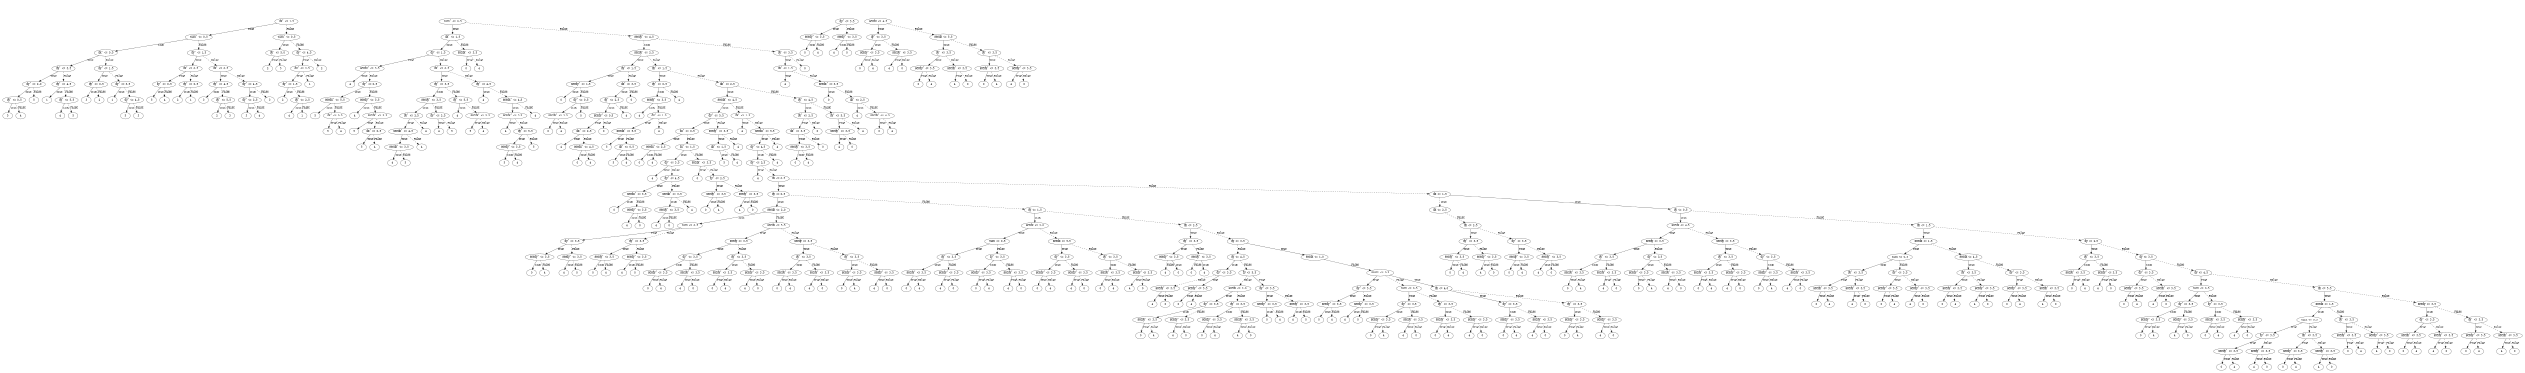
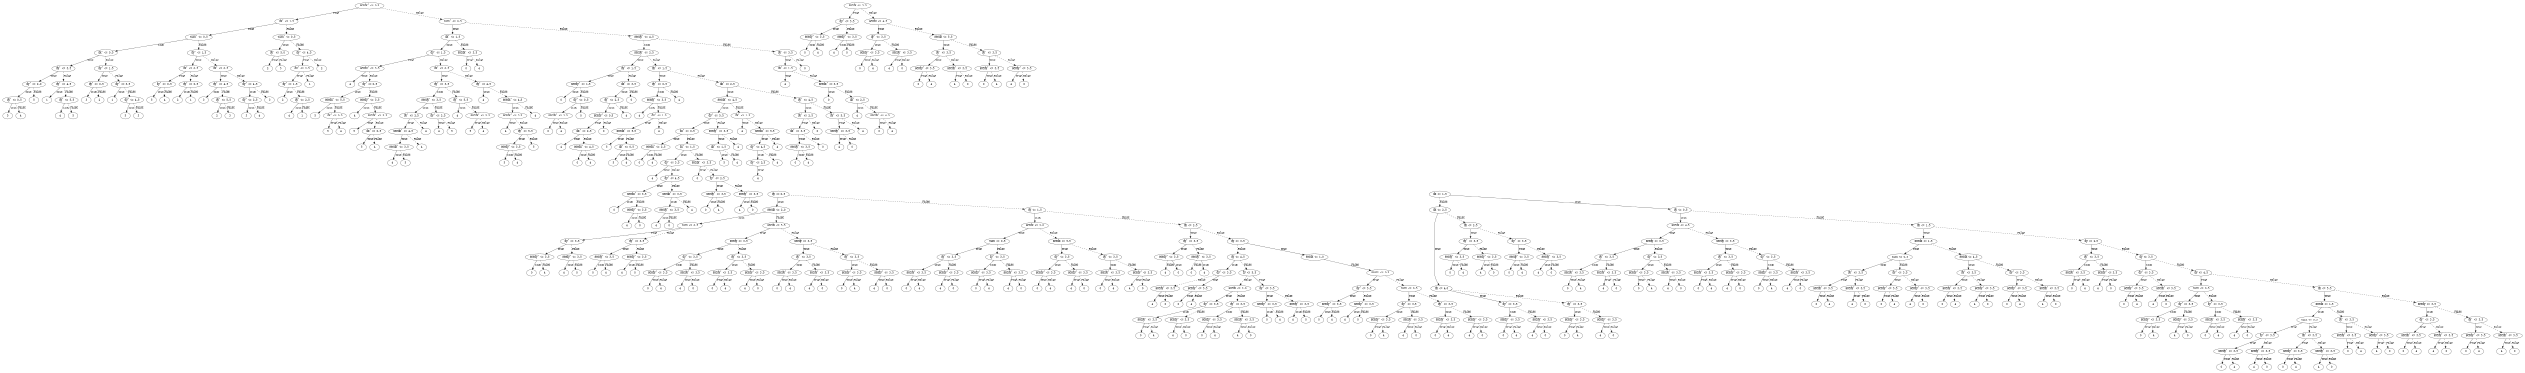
node "seedx' <= 0.5": added
node "seedx <= 3.5": added
node "dx <= 0.5": removed
edge "dx <= 1.5" -> "dx <= 2.5": label "True" -> "False"
edge "start <= 0.5" -> "dy <= 4.0": now "dx <= 2.5" -> "dy <= 4.0"
